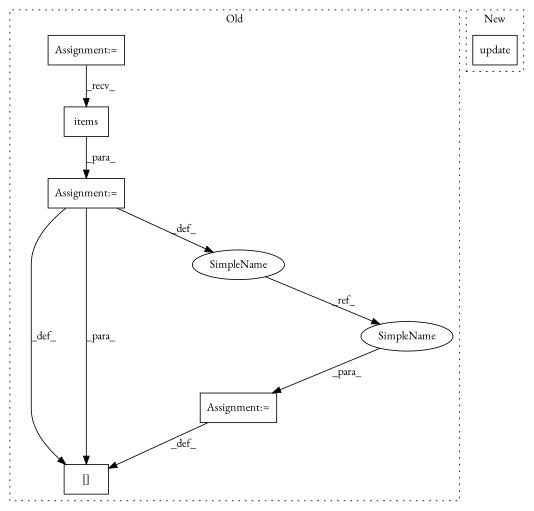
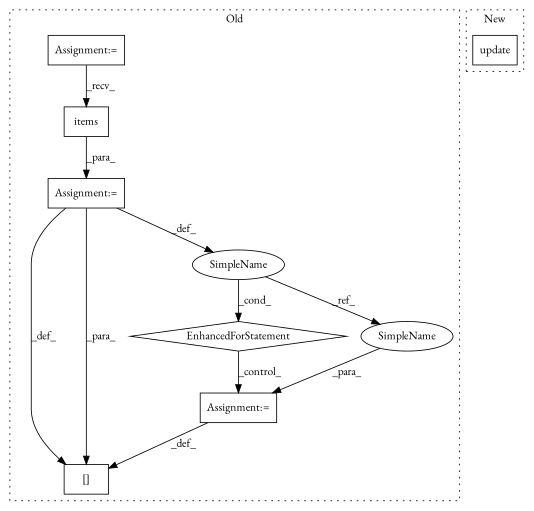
node "EnhancedForStatement": added
